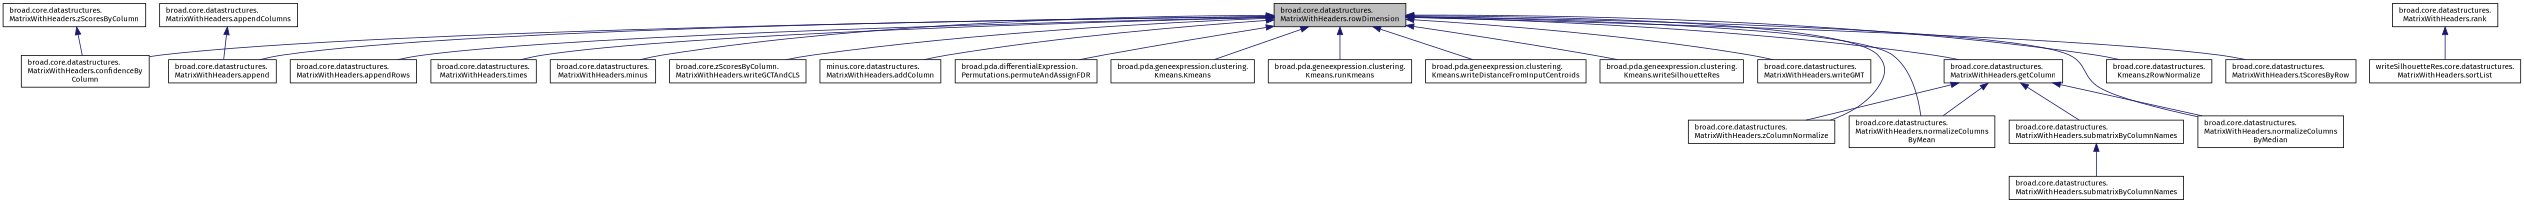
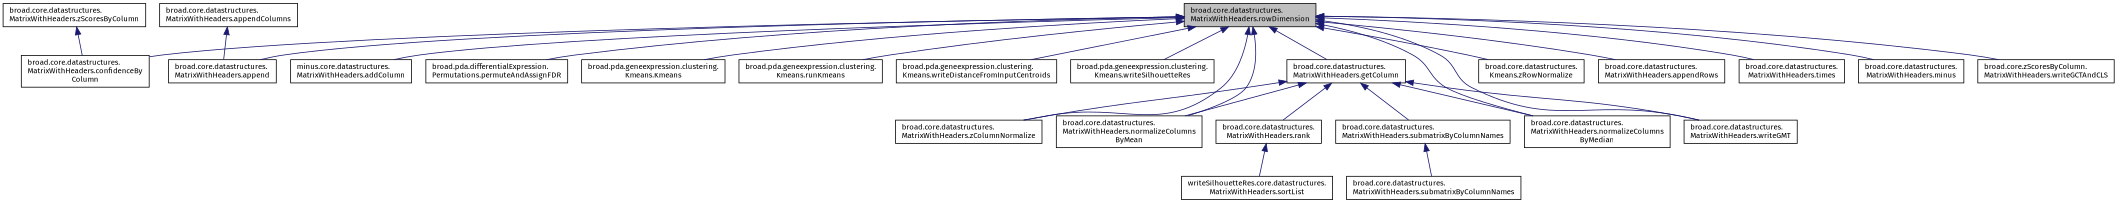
node "broad.core.datastructures. MatrixWithHeaders.tScoresByRow": removed
edge "broad.core.datastructures. MatrixWithHeaders.writeGMT" -> "broad.core.datastructures. MatrixWithHeaders.getColumn": added
edge "broad.core.datastructures. MatrixWithHeaders.rank" -> "broad.core.datastructures. MatrixWithHeaders.getColumn": added
